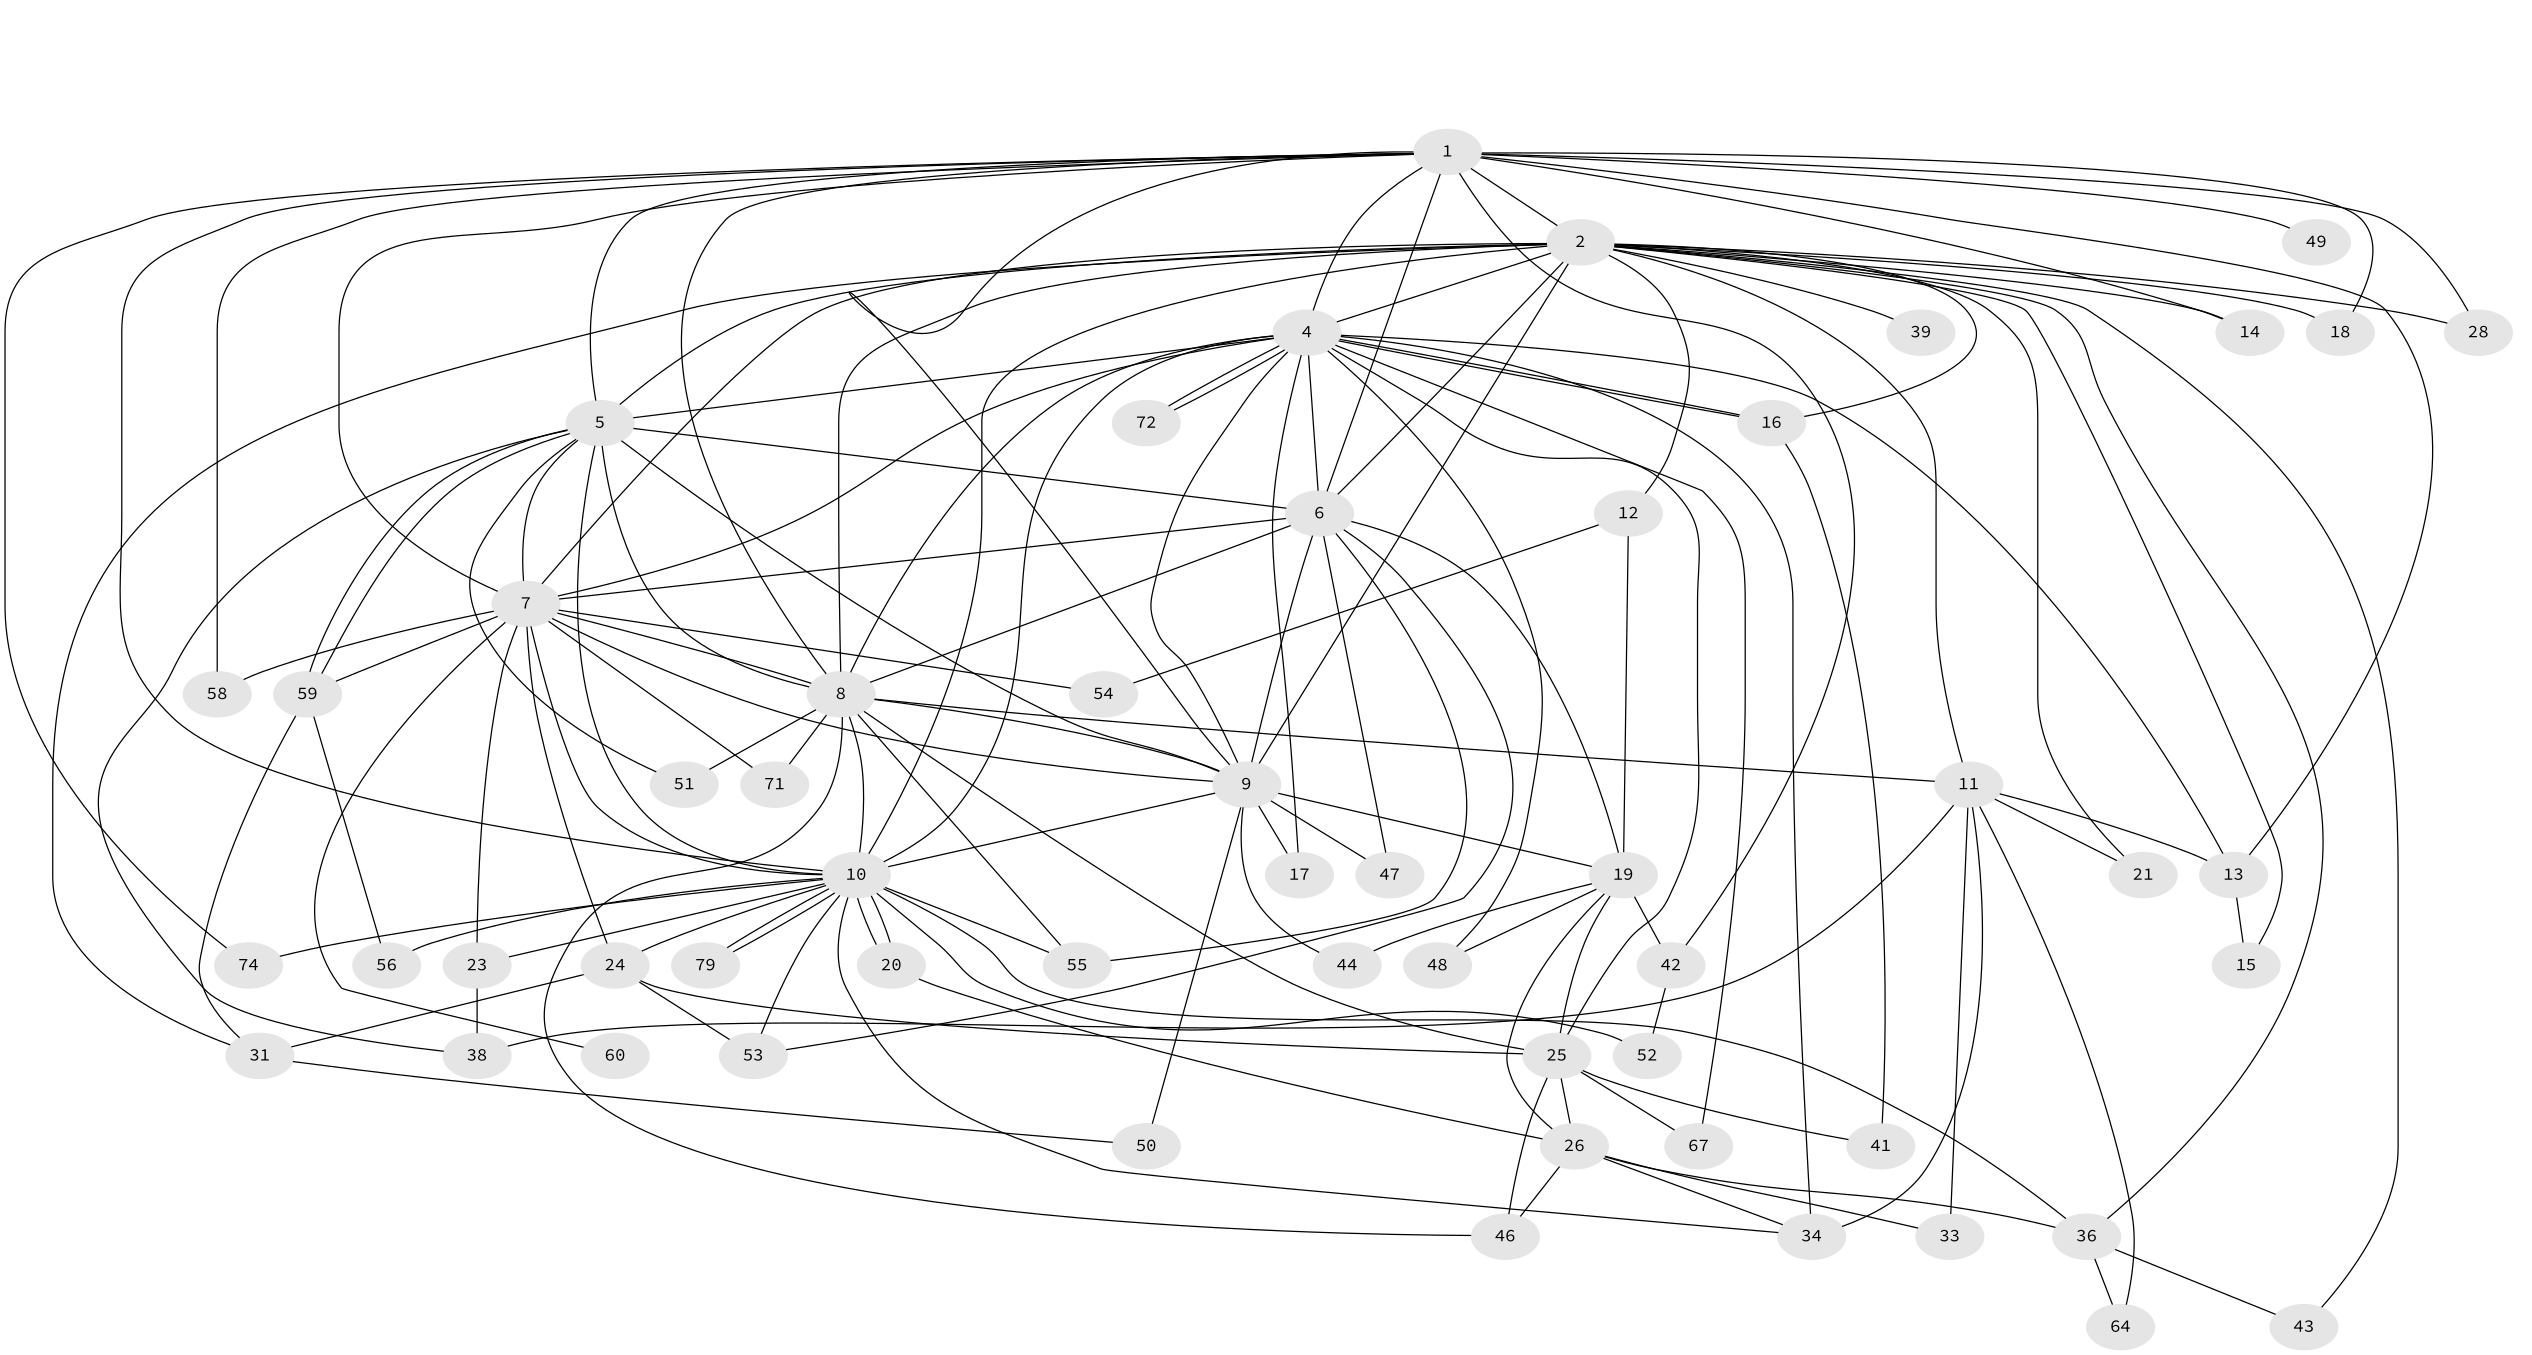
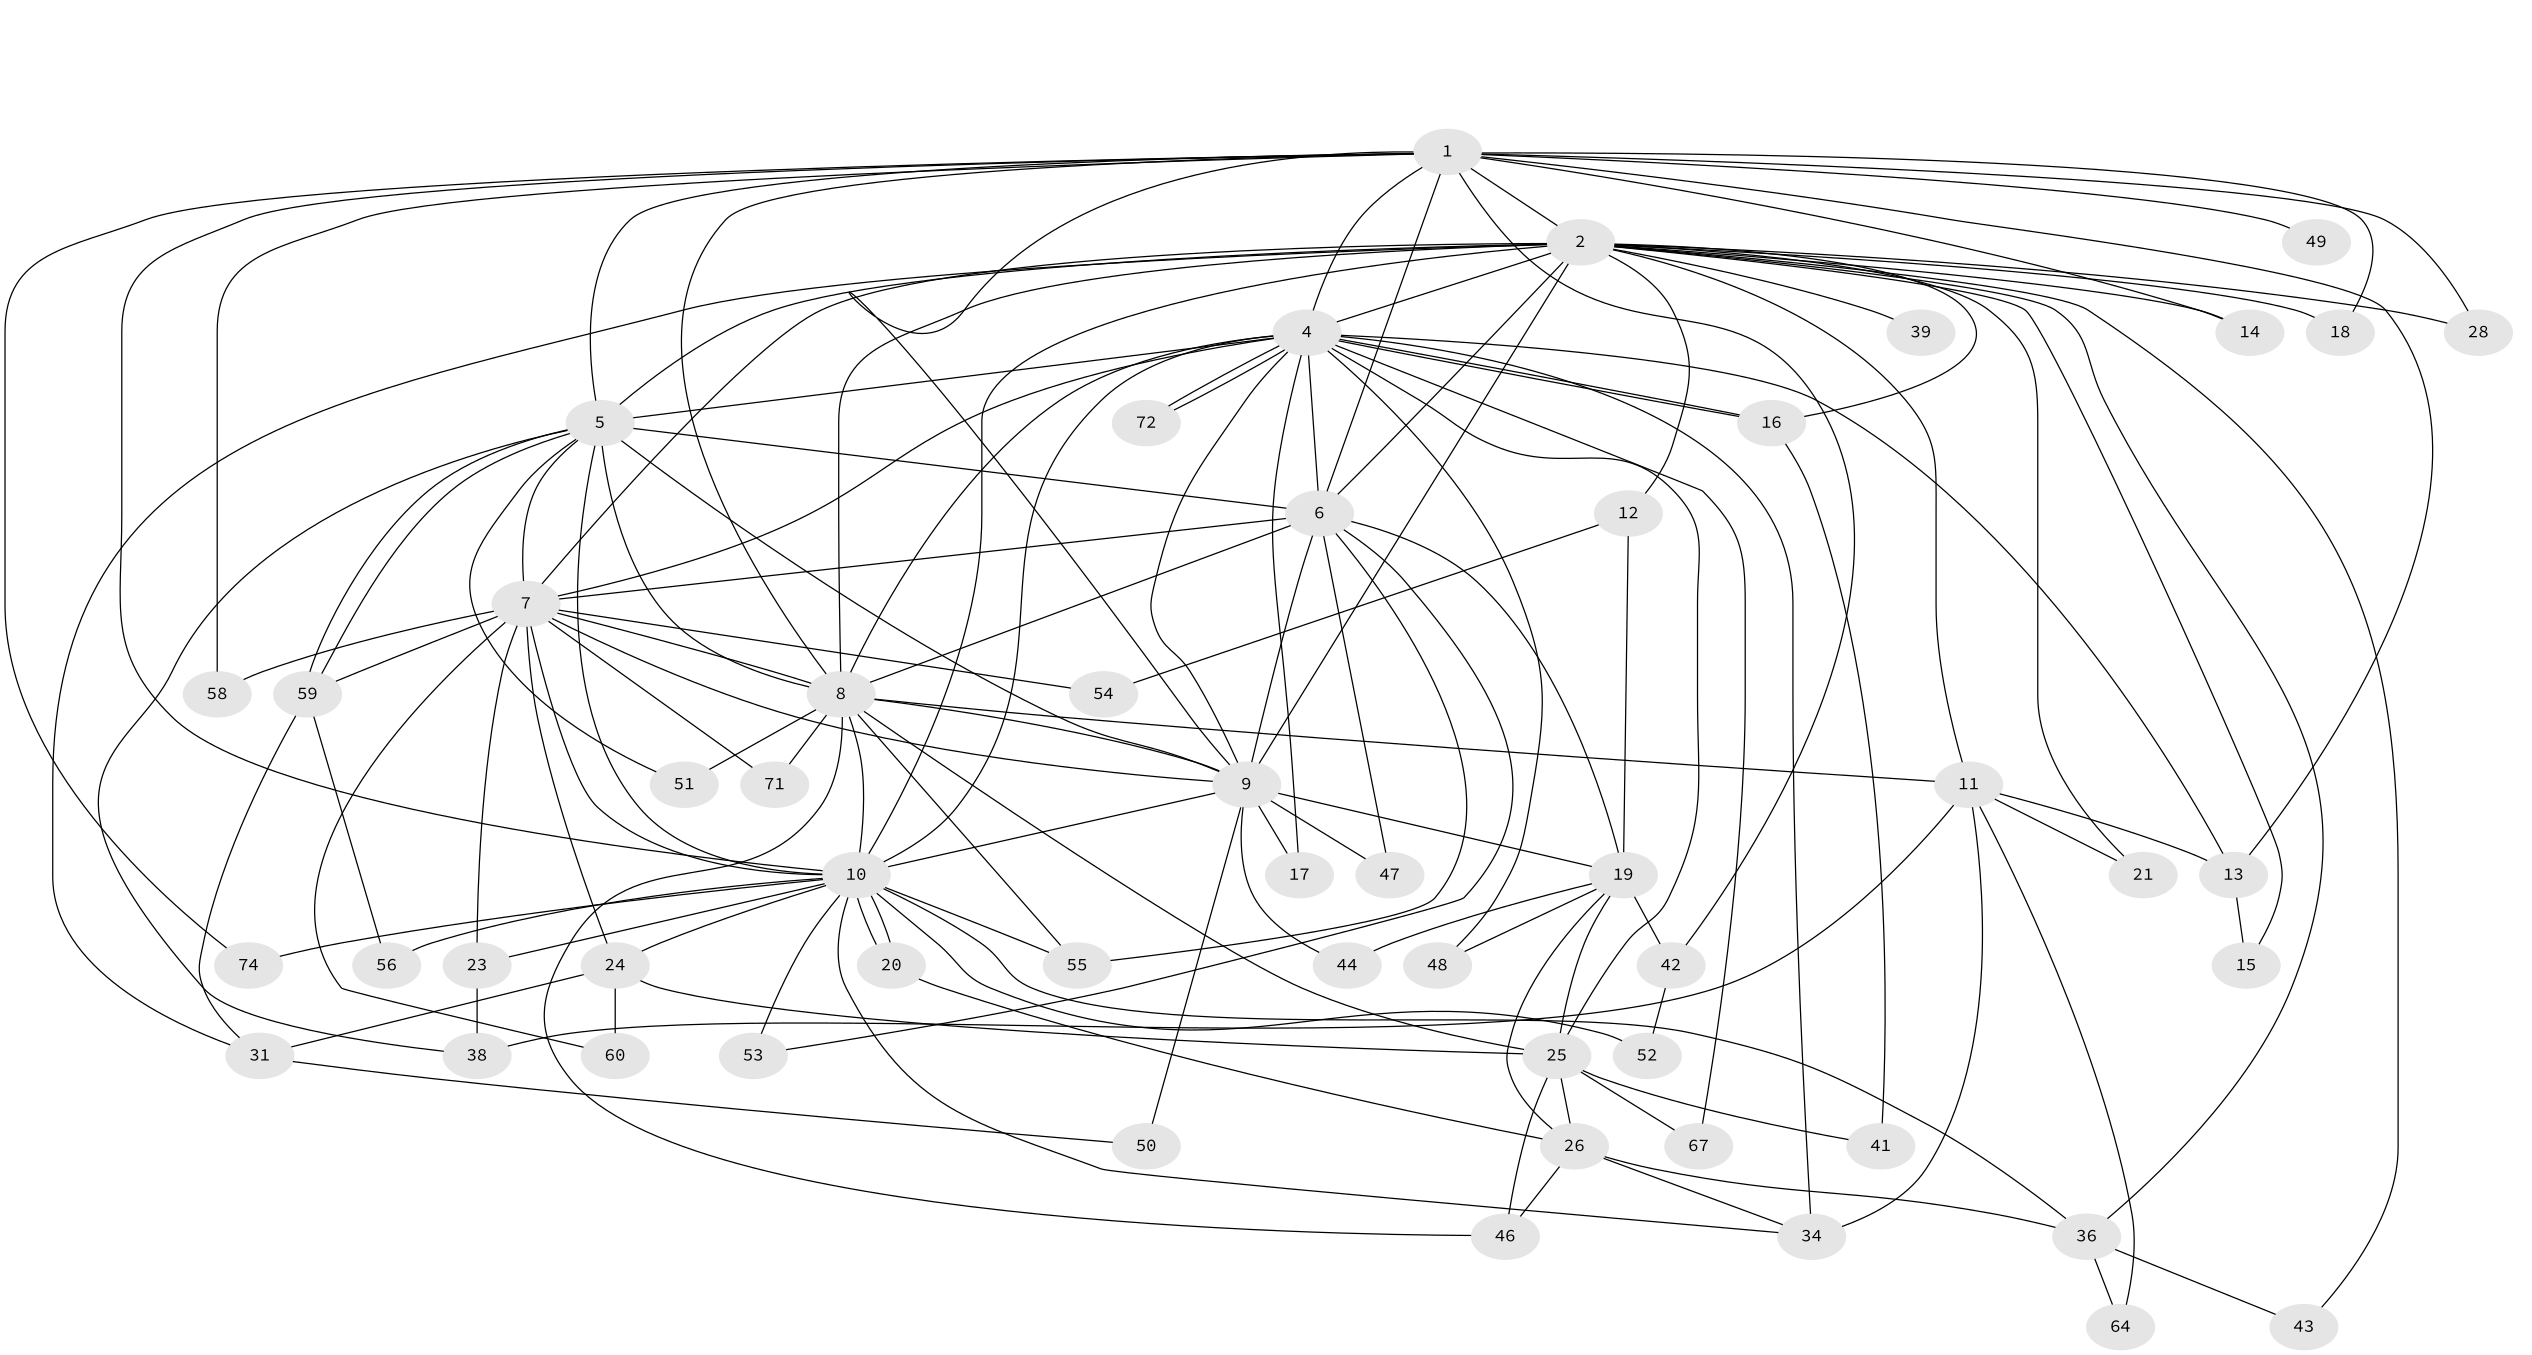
edge "1" -- "7": removed
node "79": removed
edge "24" -- "53": now "24" -- "60"
node "33": removed
